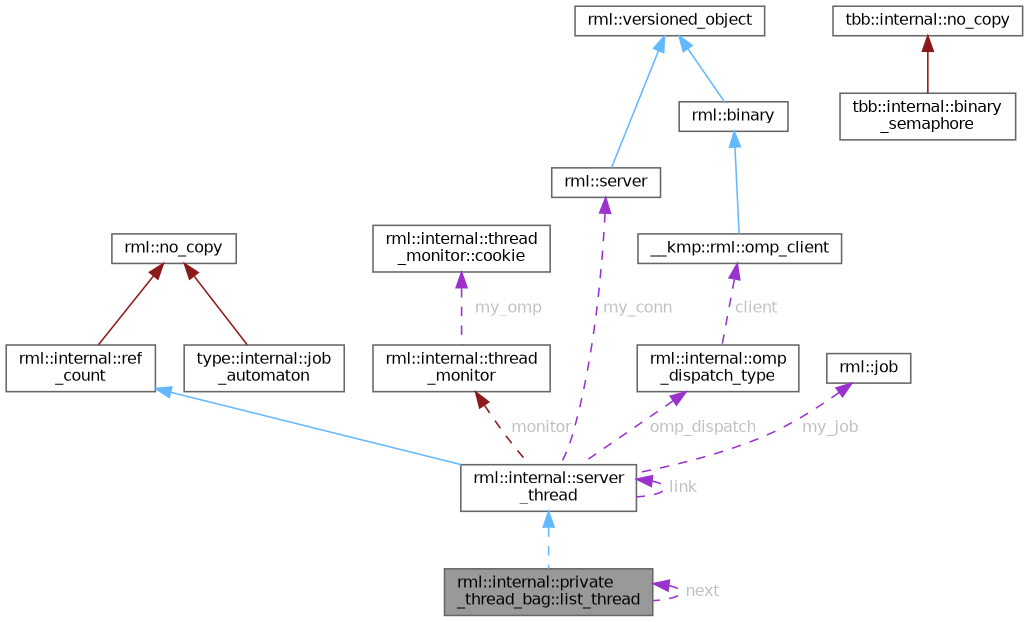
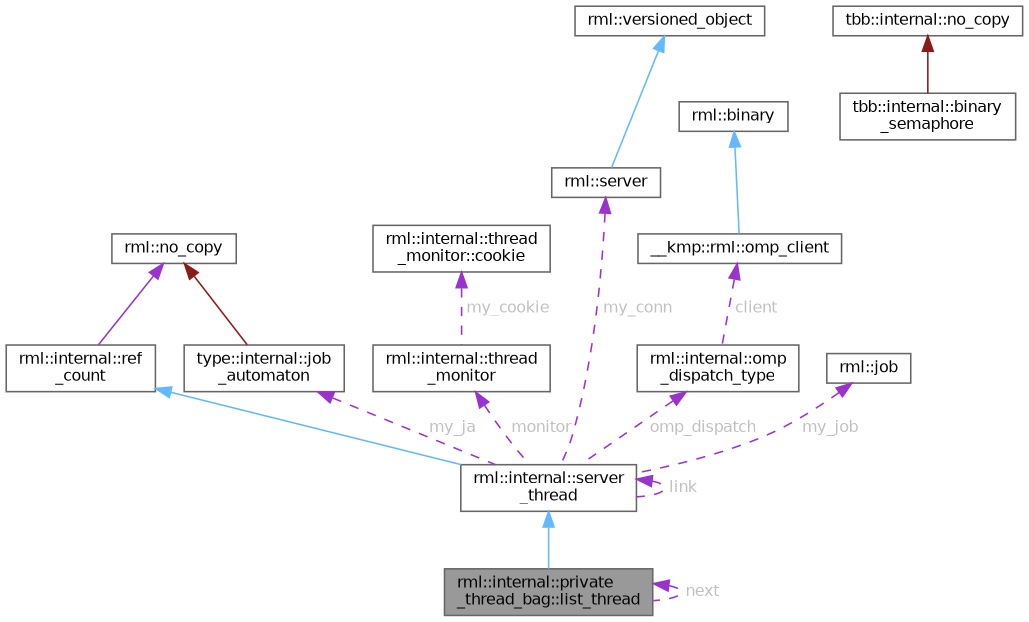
edge "rml::binary" -> "rml::versioned_object": removed
edge "rml::internal::thread _monitor" -> "rml::internal::thread _monitor::cookie": label " my_omp" -> " my_cookie"
edge "rml::internal::ref _count" -> "rml::no_copy": color firebrick4 -> darkorchid3
edge "rml::internal::server _thread" -> "type::internal::job _automaton": added, label "my_ja"
edge "rml::internal::server _thread" -> "rml::internal::thread _monitor": color firebrick4 -> darkorchid3
edge "rml::internal::private _thread_bag::list_thread" -> "rml::internal::server _thread": style dashed -> solid
